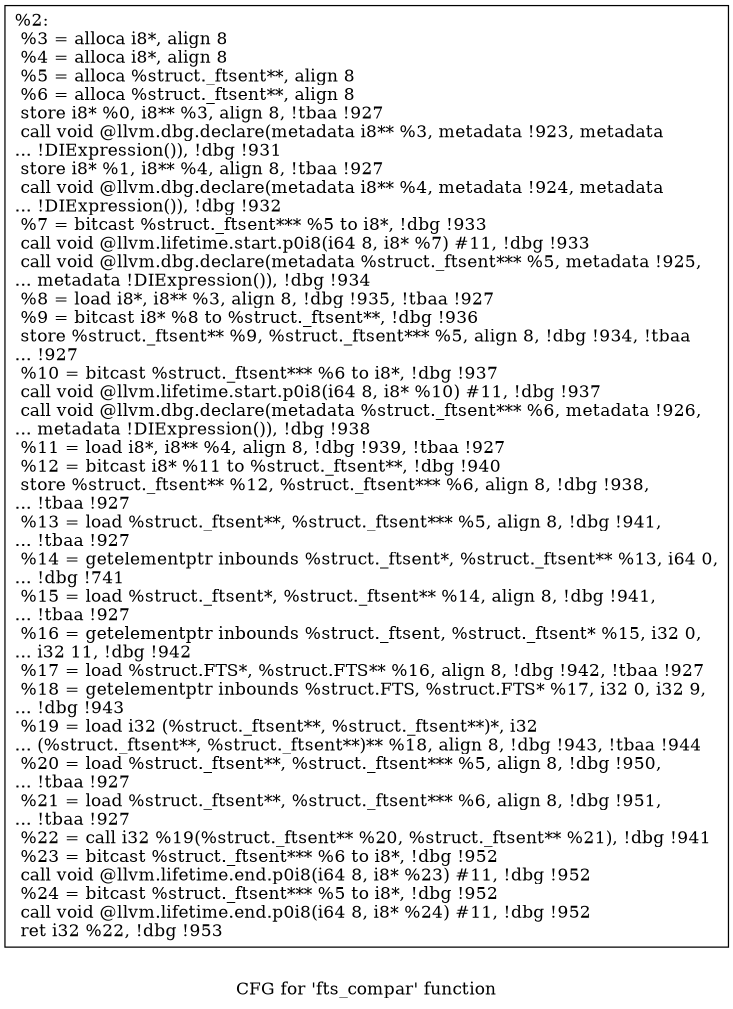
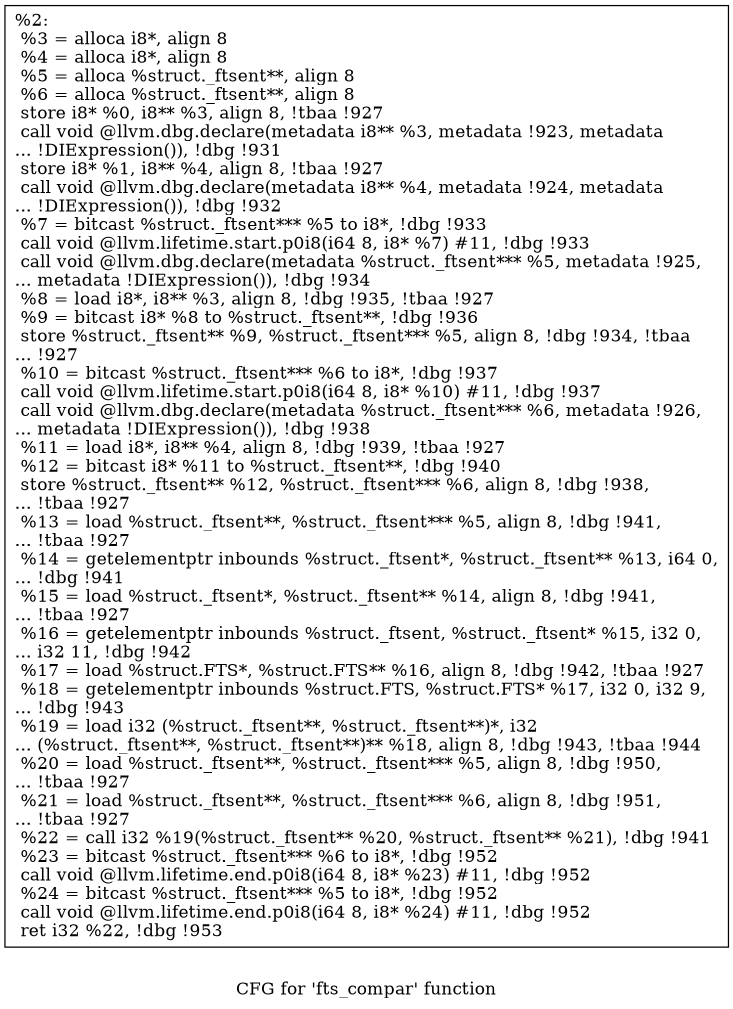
node "%2:": text "... !dbg !741" -> "... !dbg !941"
